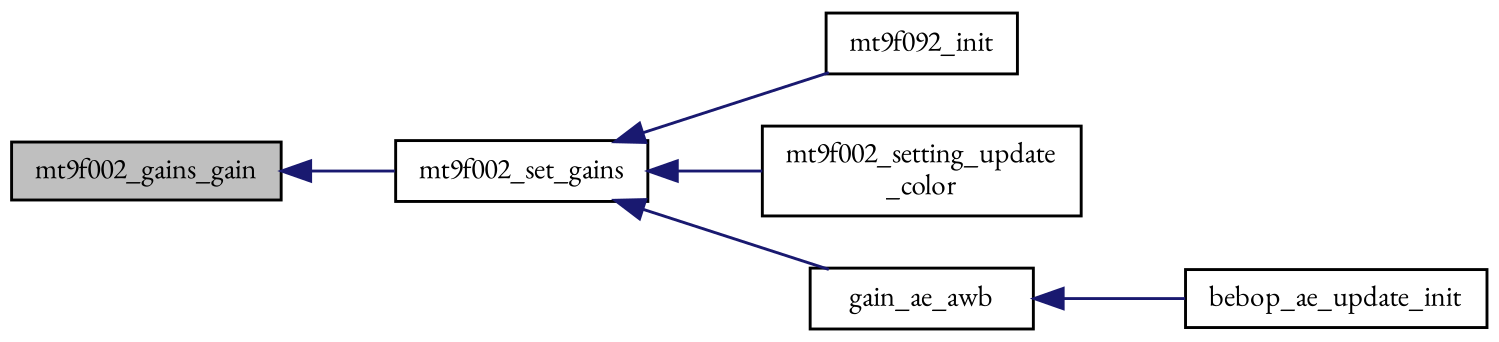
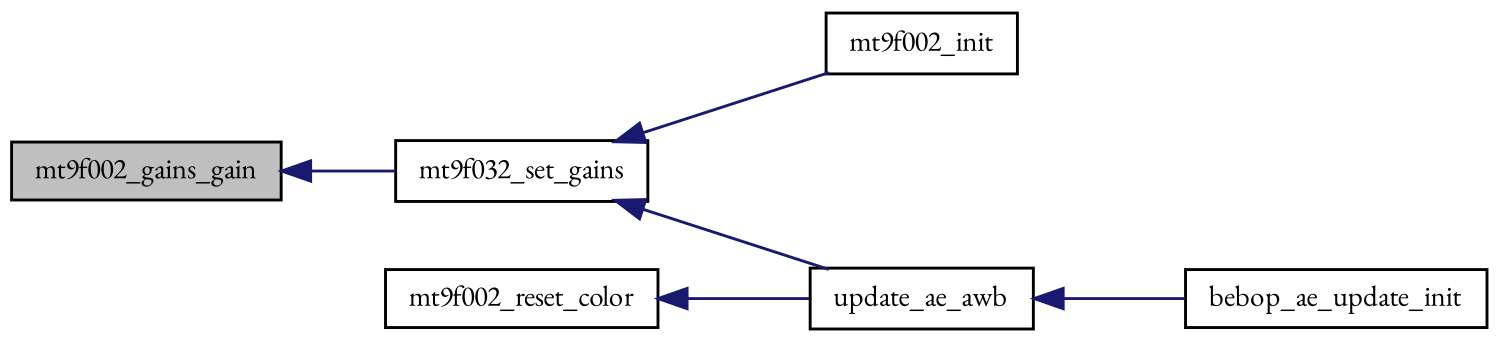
node "mt9f092_init": label "mt9f092_init" -> "mt9f002_init"
node "mt9f002_set_gains": label "mt9f002_set_gains" -> "mt9f032_set_gains"
node "mt9f002_setting_update _color": removed
node "mt9f002_reset_color": added
node "gain_ae_awb": label "gain_ae_awb" -> "update_ae_awb"
